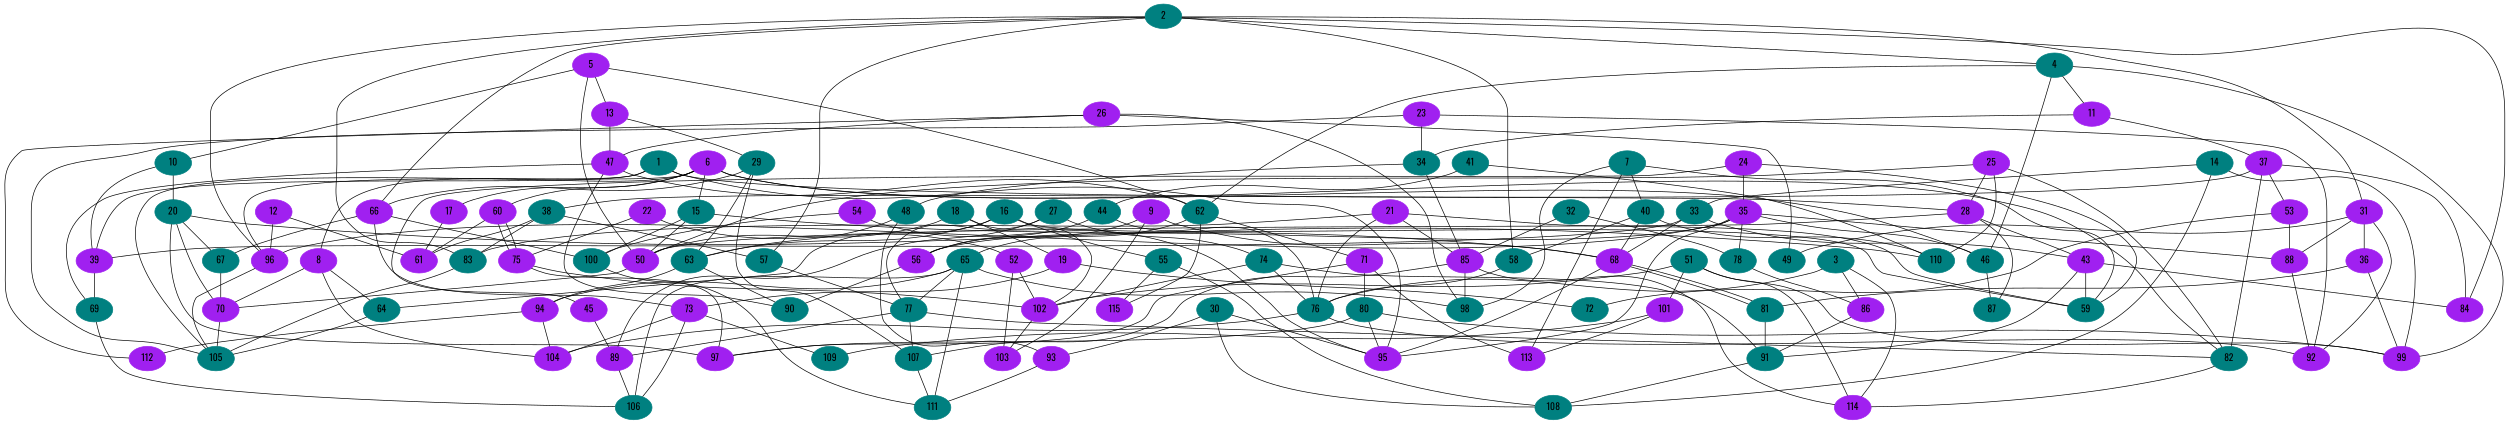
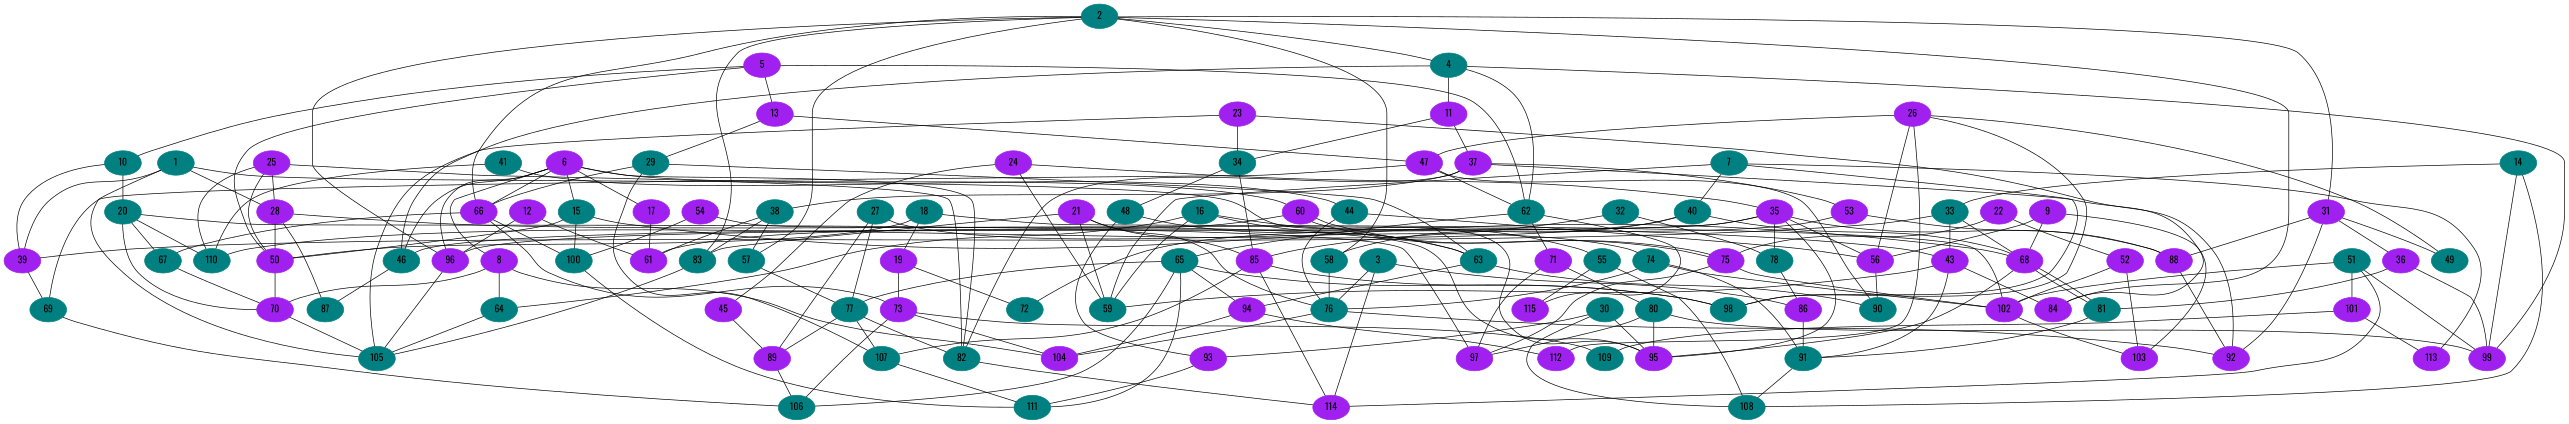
edge "6" -- "66": added
edge "26" -- "56": added
edge "71" -- "113": removed
